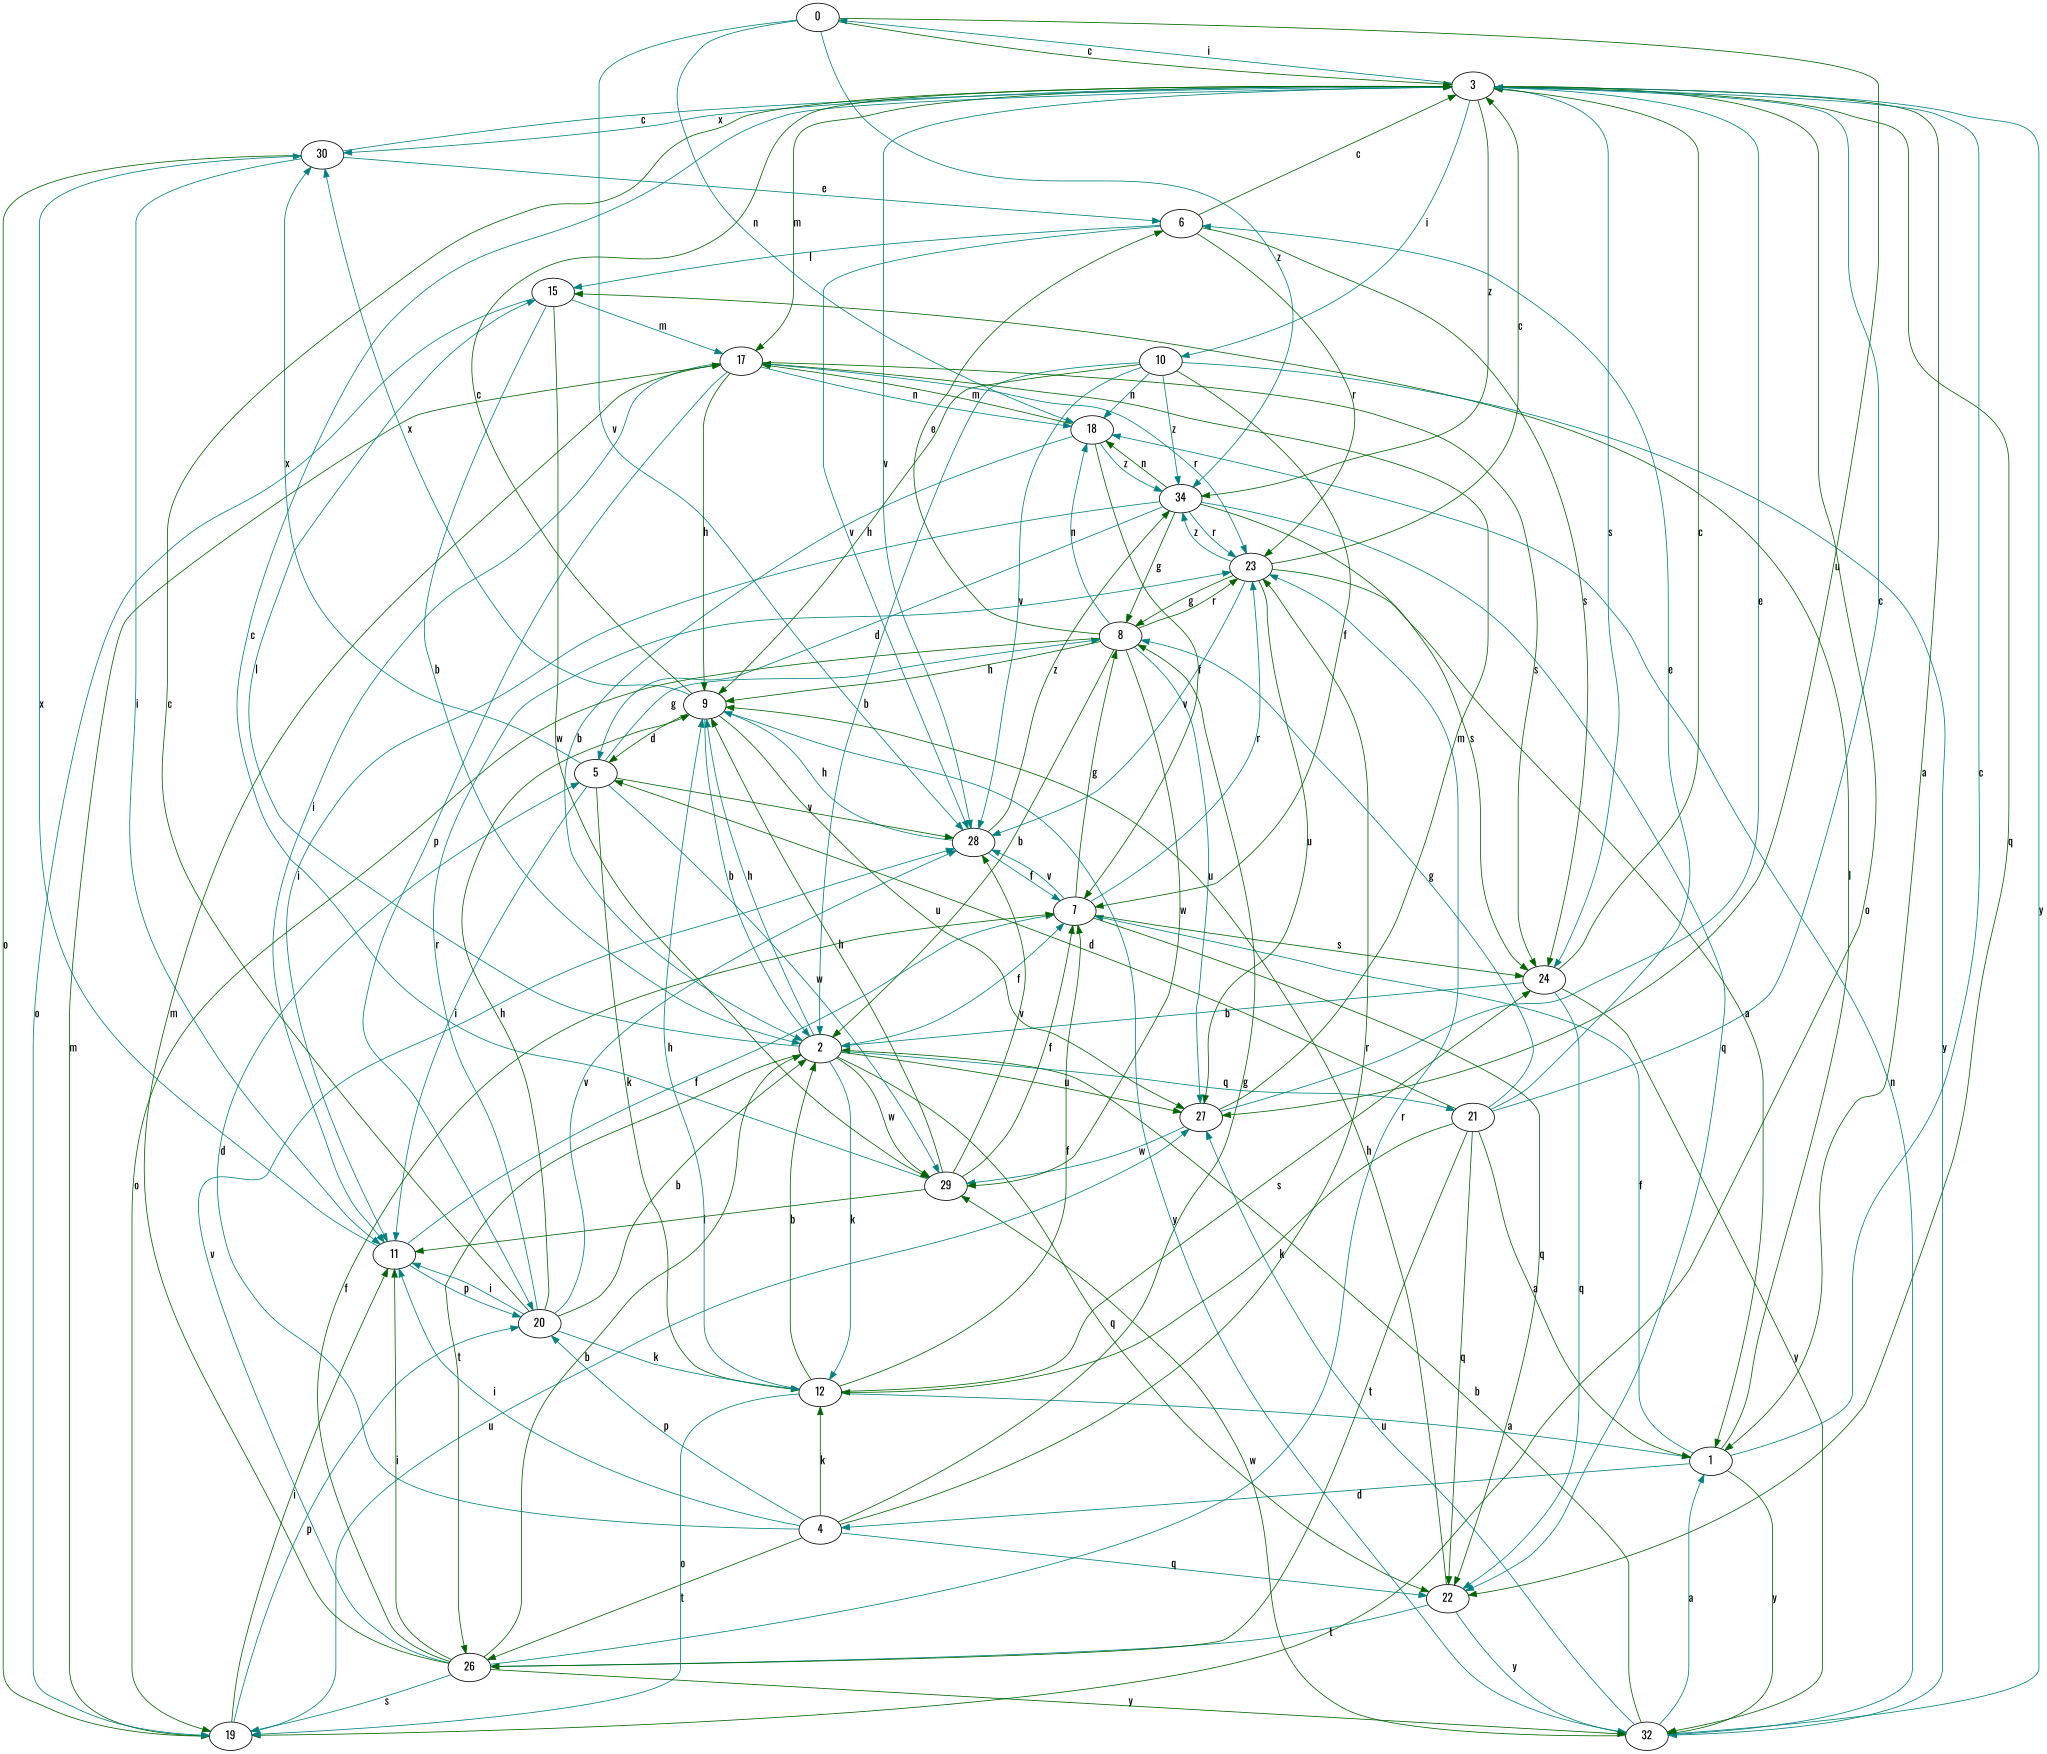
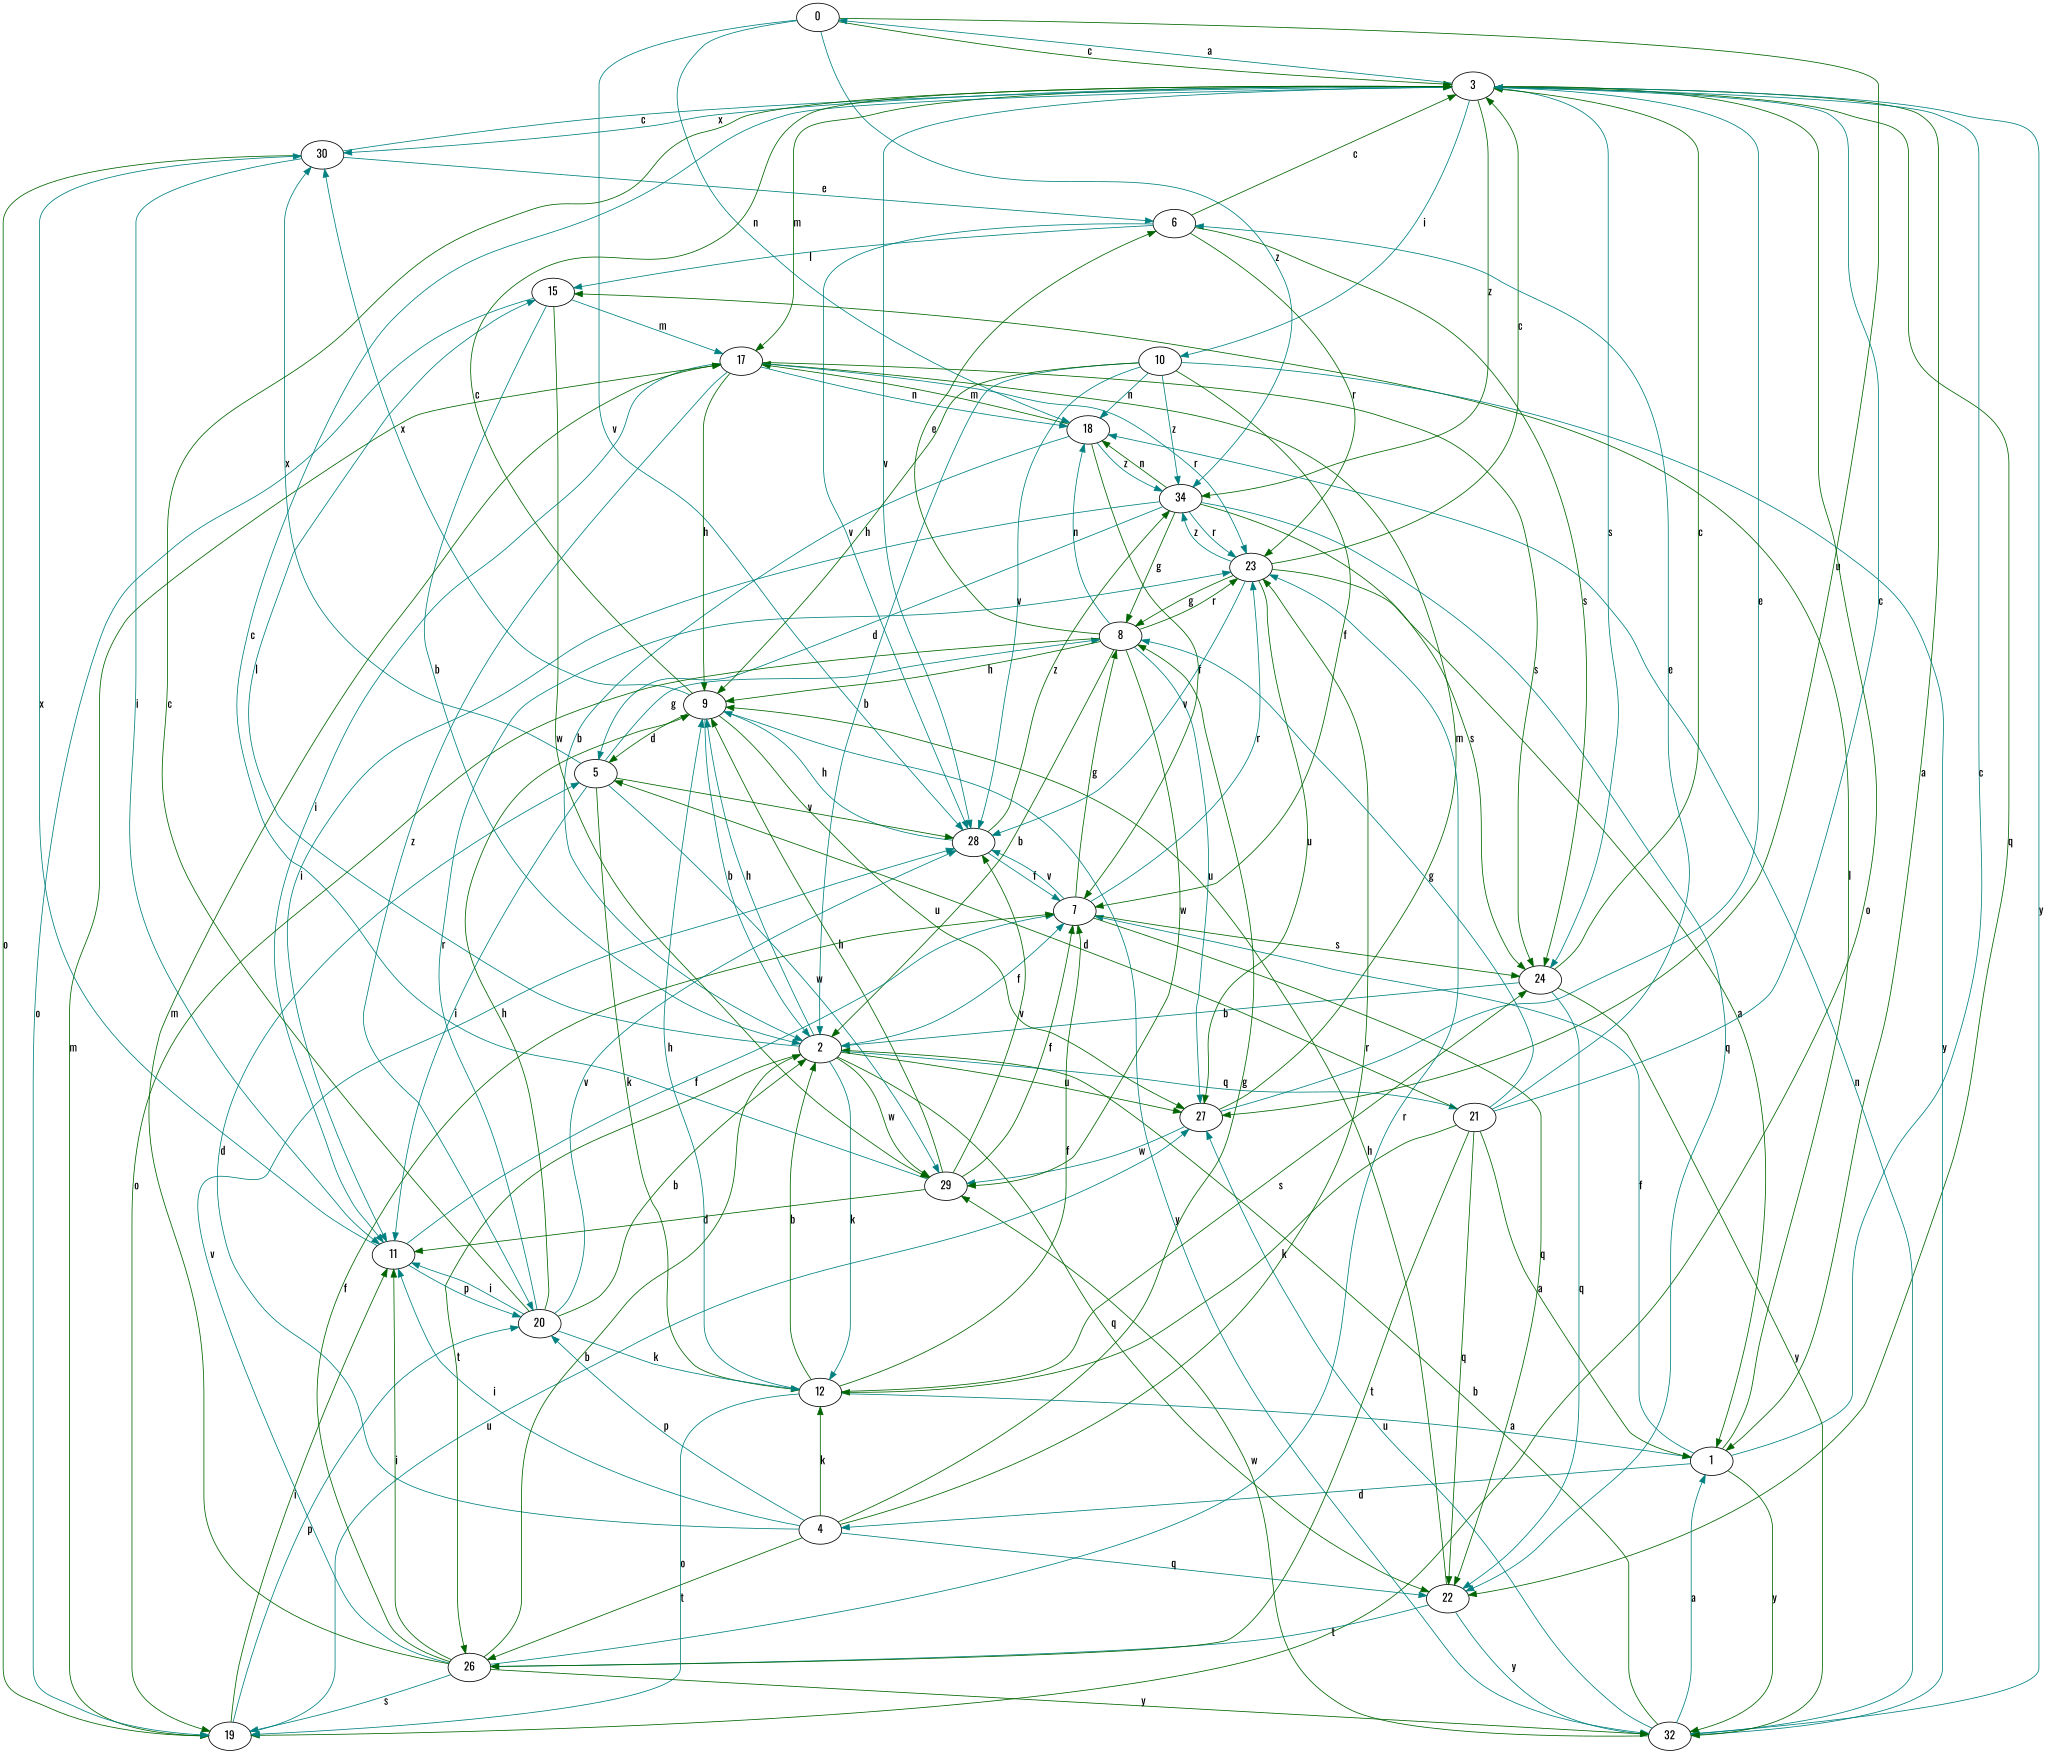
edge "3" -> "0": label "i" -> "a"
edge "17" -> "20": label "p" -> "z"
edge "29" -> "11": label "i" -> "d"
